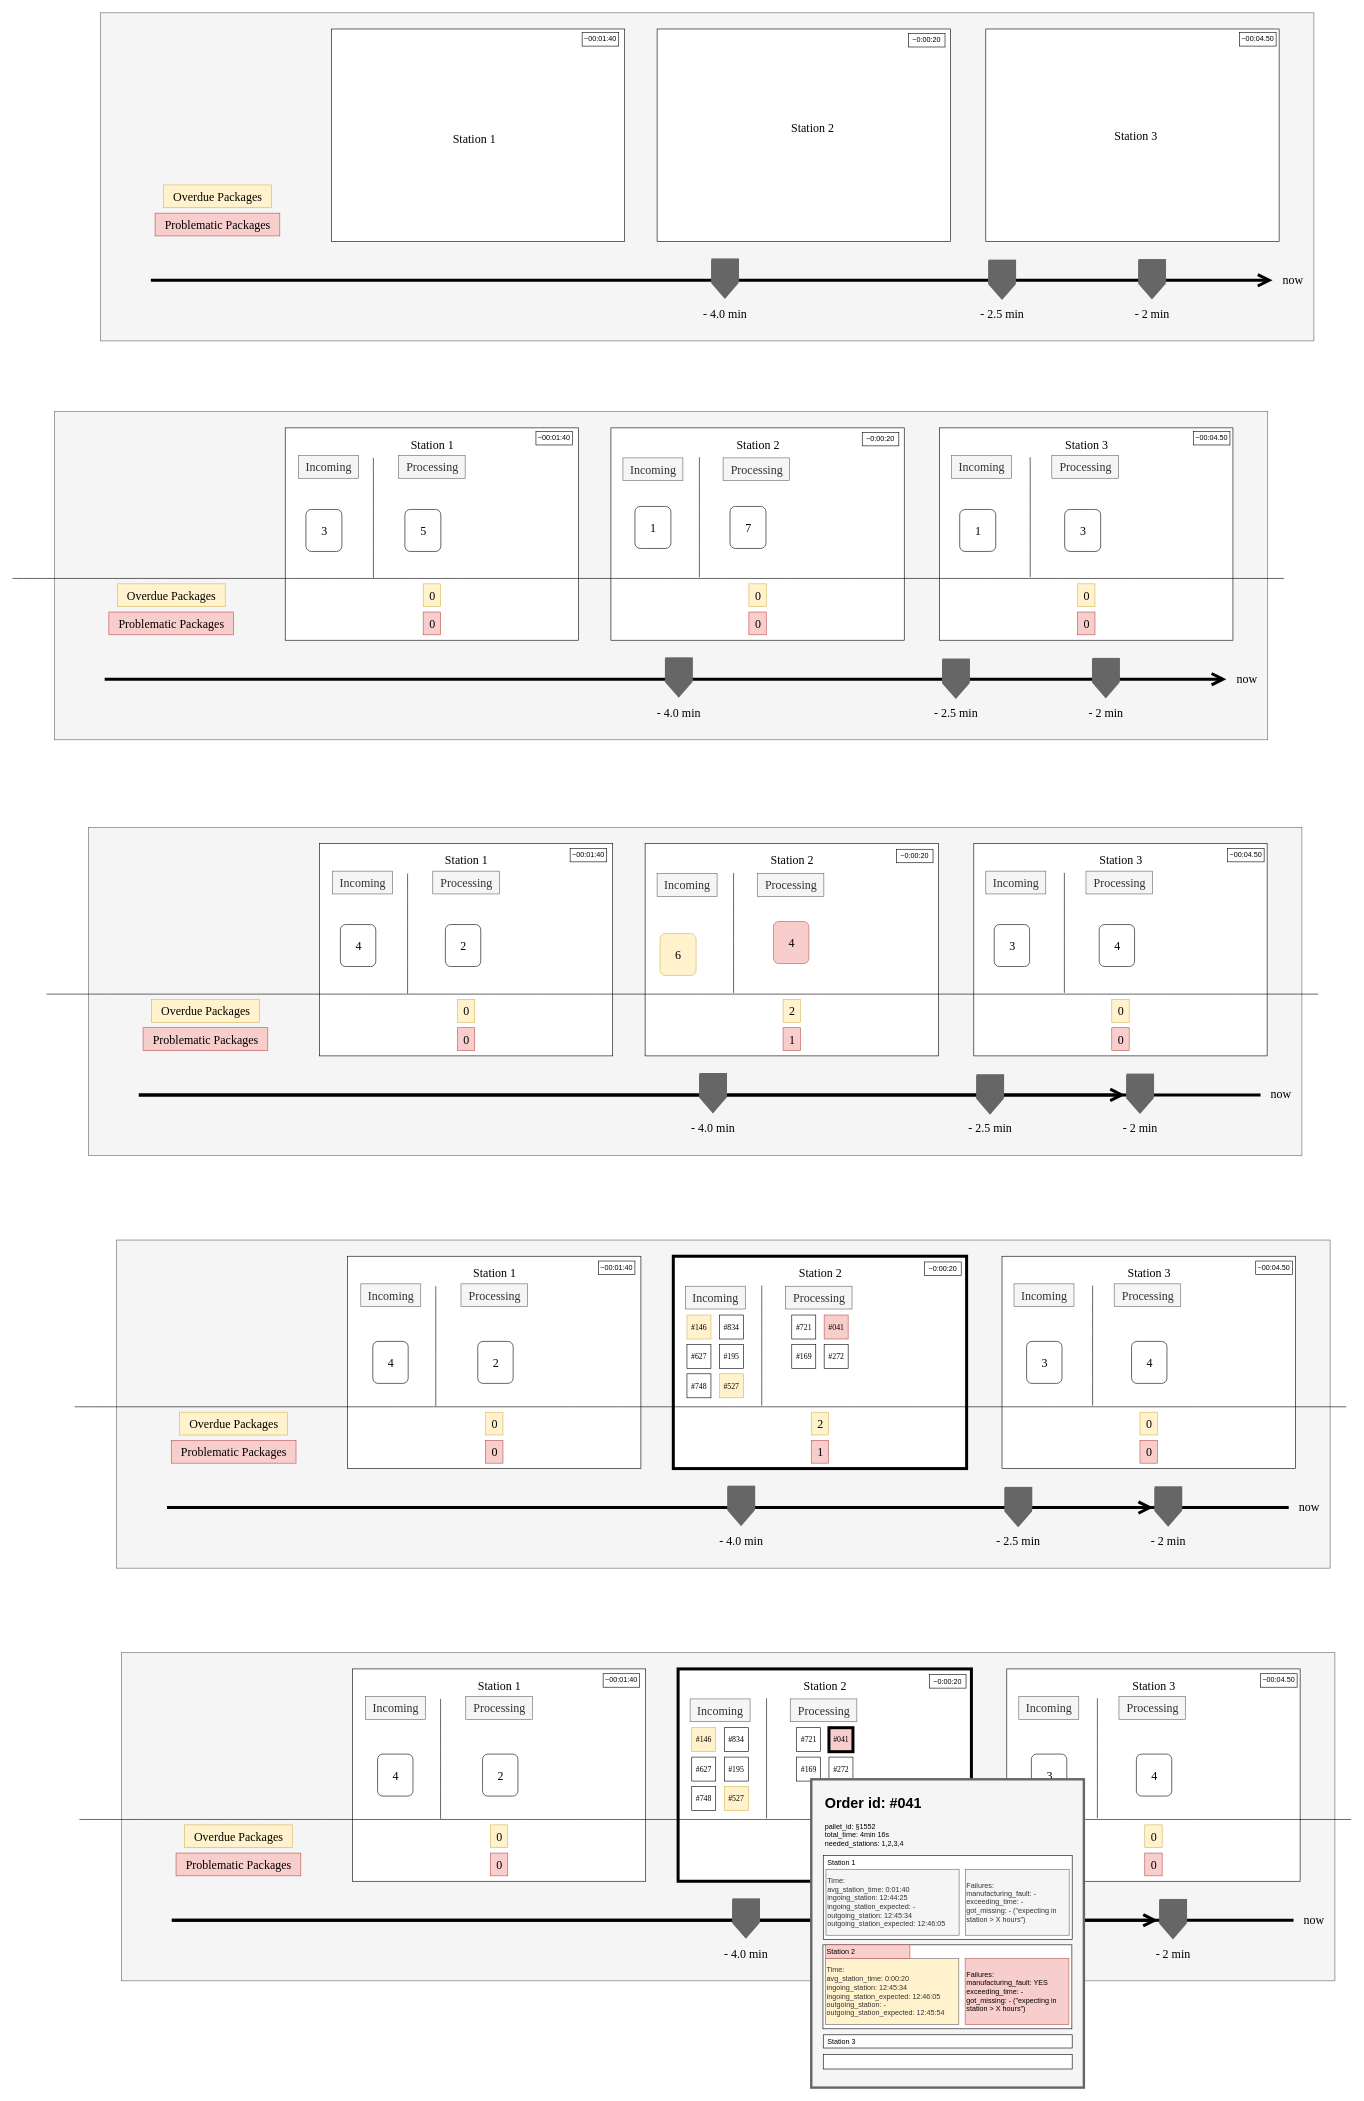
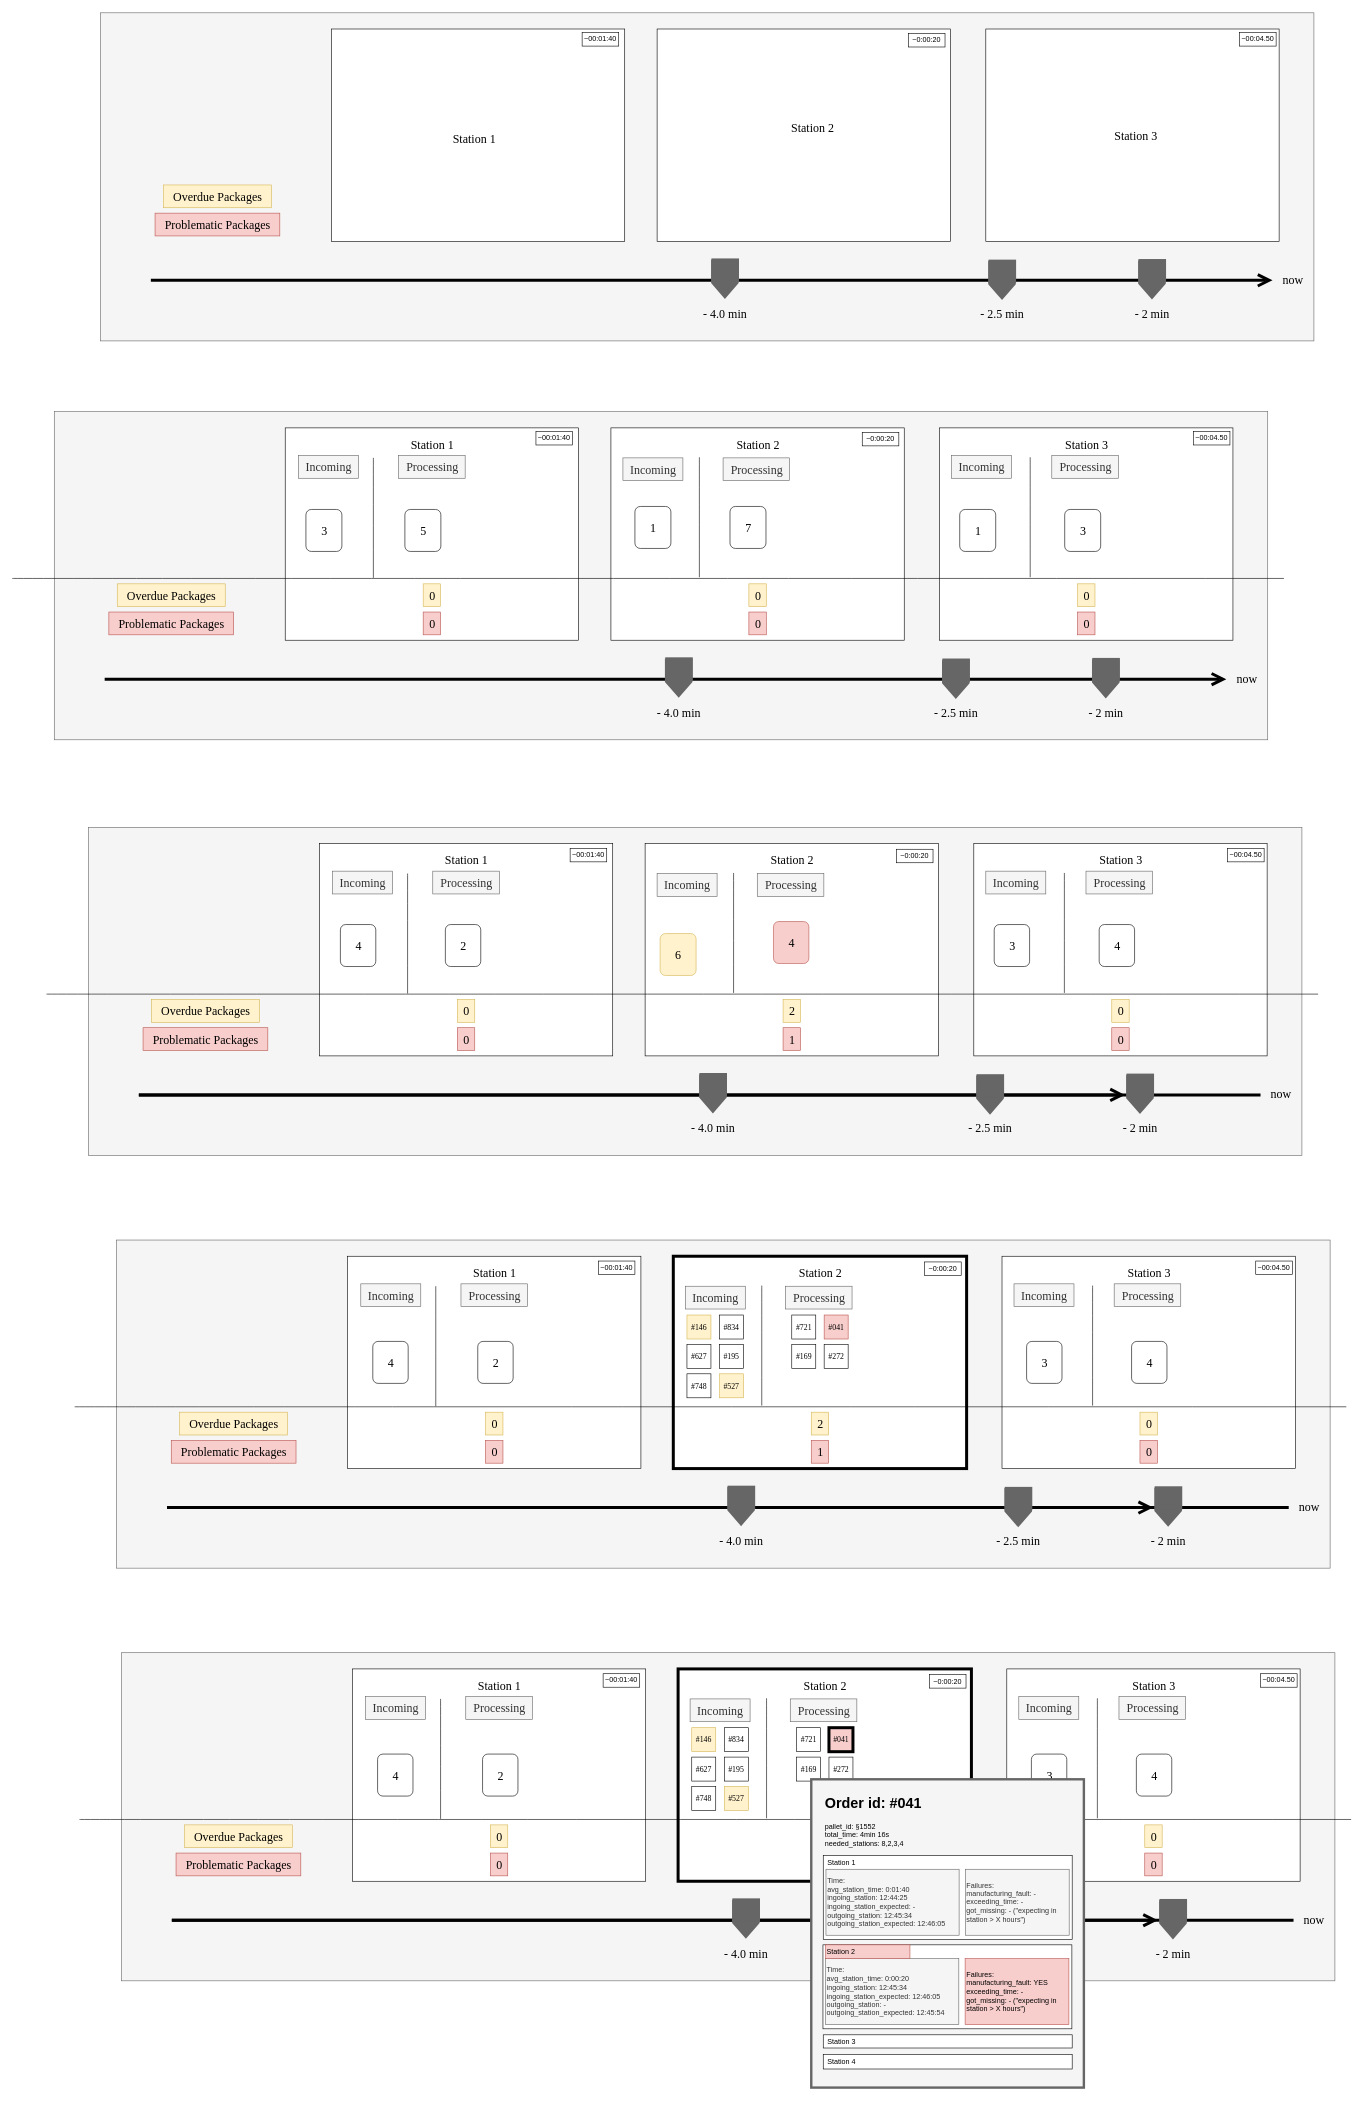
node "Order id: #041pallet_id: §1552 total_time: 4min 16s needed_stations: 1,2,3,4": label "Order id: #041pallet_id: §1552 total_time: 4min 16s needed_stations: 1,2,3,4" -> "Order id: #041pallet_id: §1552 total_time: 4min 16s needed_stations: 8,2,3,4"
node "Time: avg_station_time: 0:00:20 ingoing_station: 12:45:34 ingoing_station_expected: 12:46:05 outgoing_station: - outgoing_station_expected: 12:45:54": fillcolor #fff2cc -> #f5f5f5
node "Station 4": added
